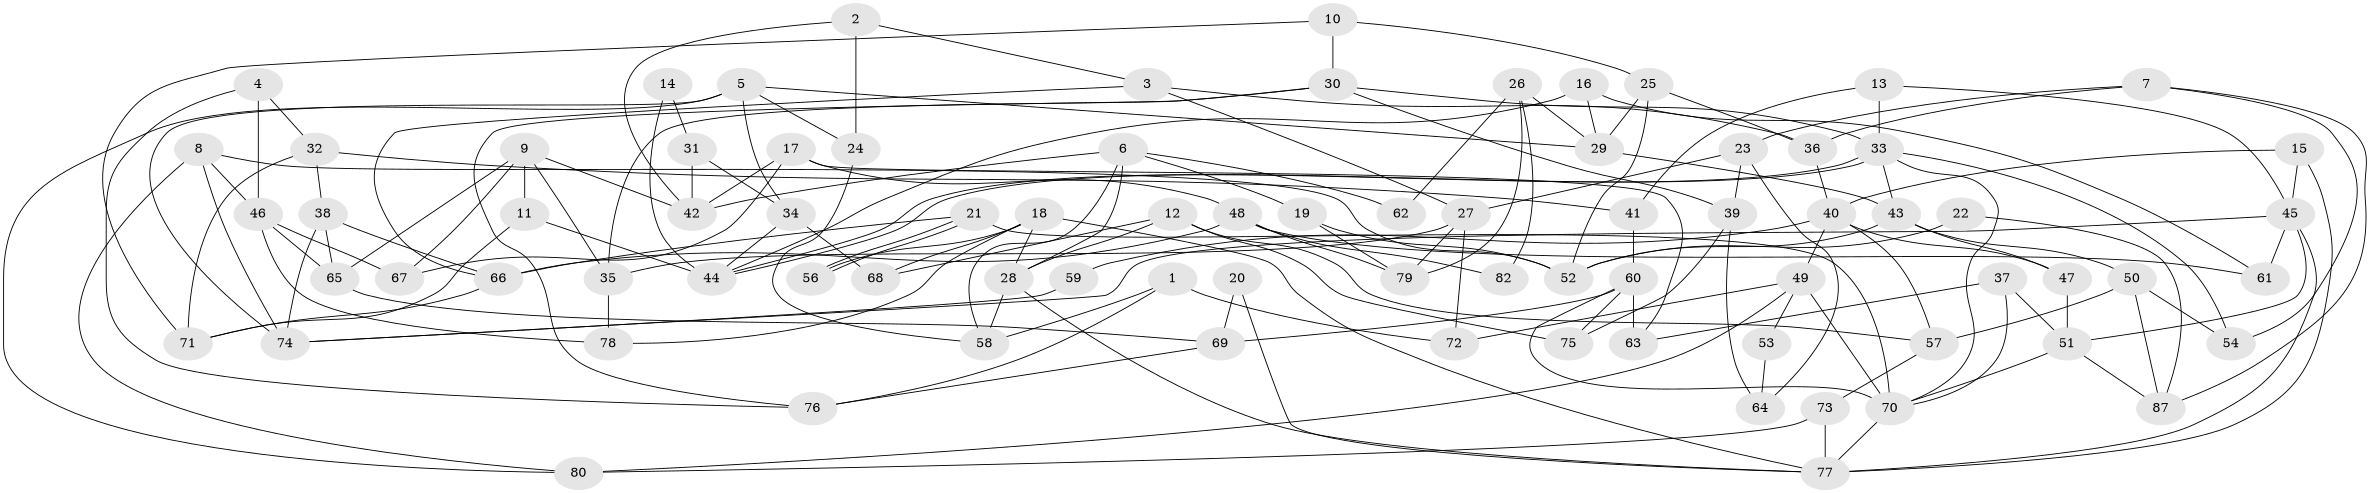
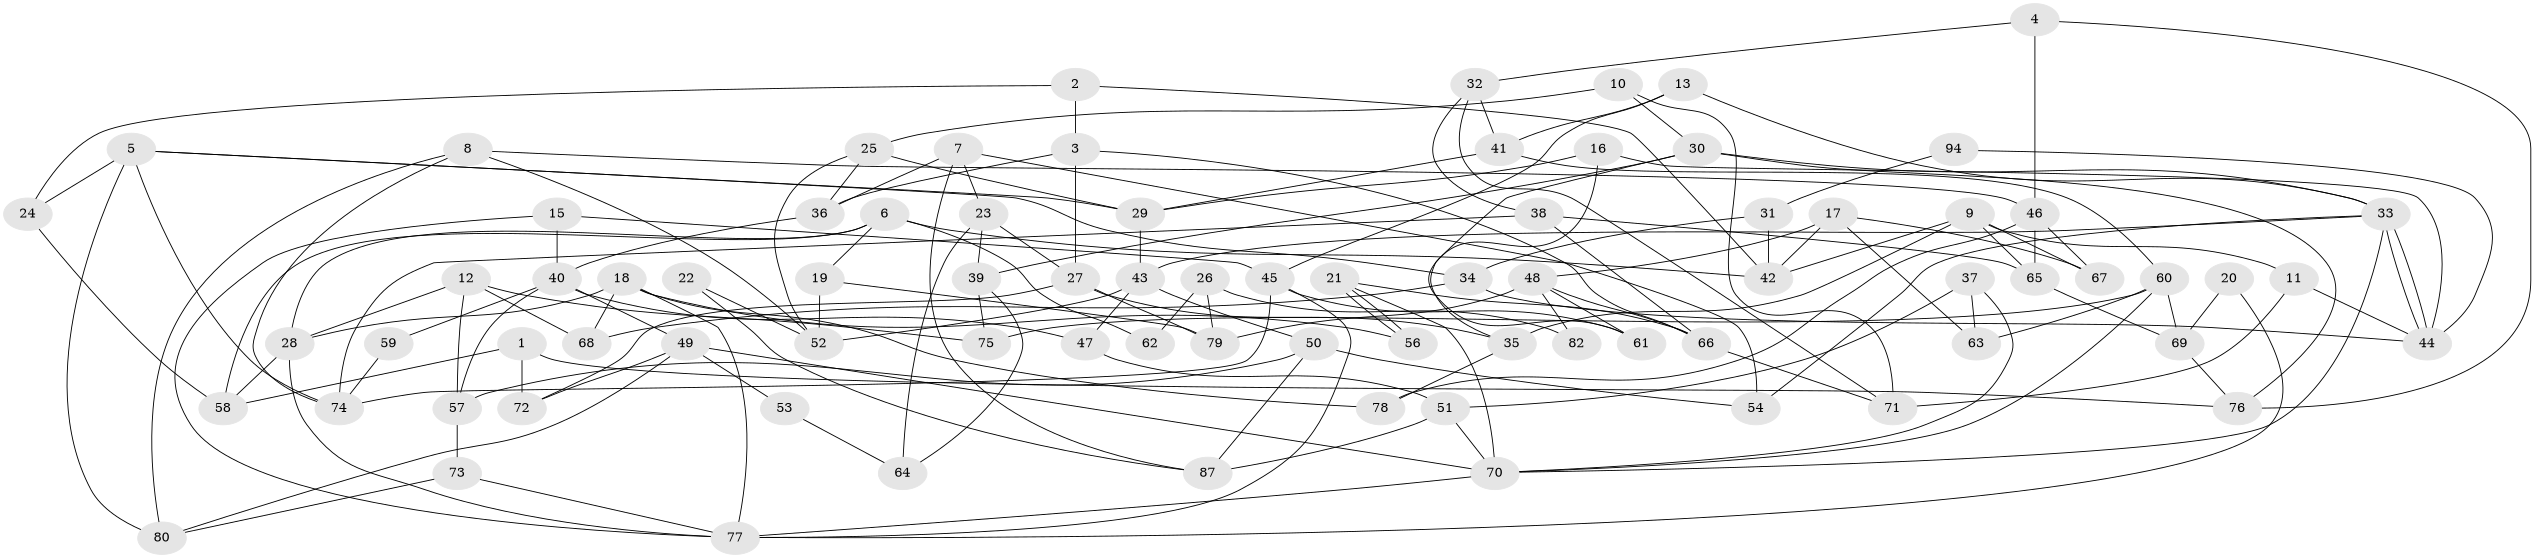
node "14": label "14" -> "94"
edge "26" -- "29": now "41" -- "29"
edge "45" -- "51": removed
